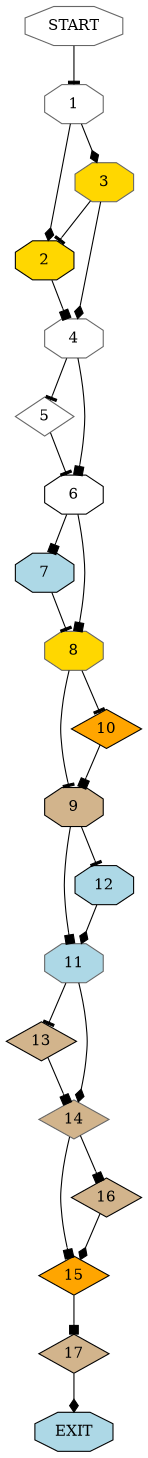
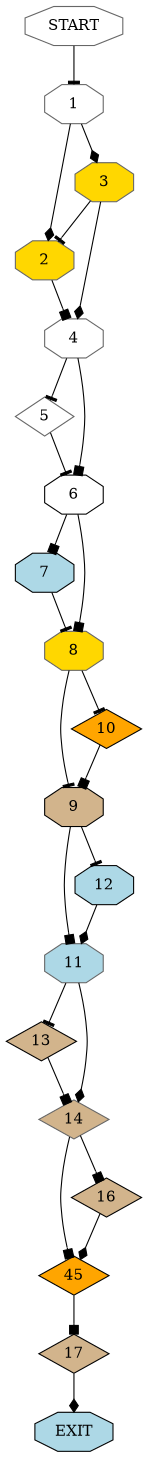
node "2": color black -> gray40
node "15": label "15" -> "45"
